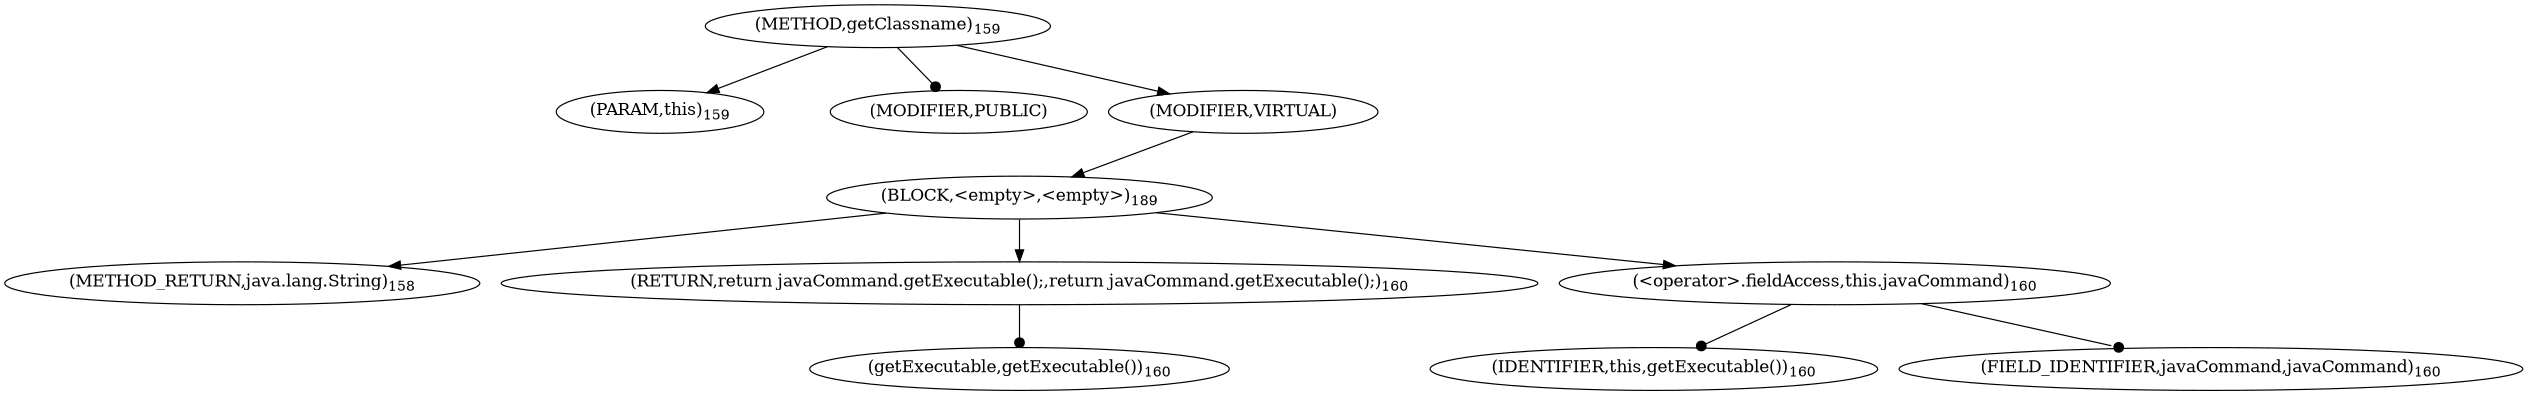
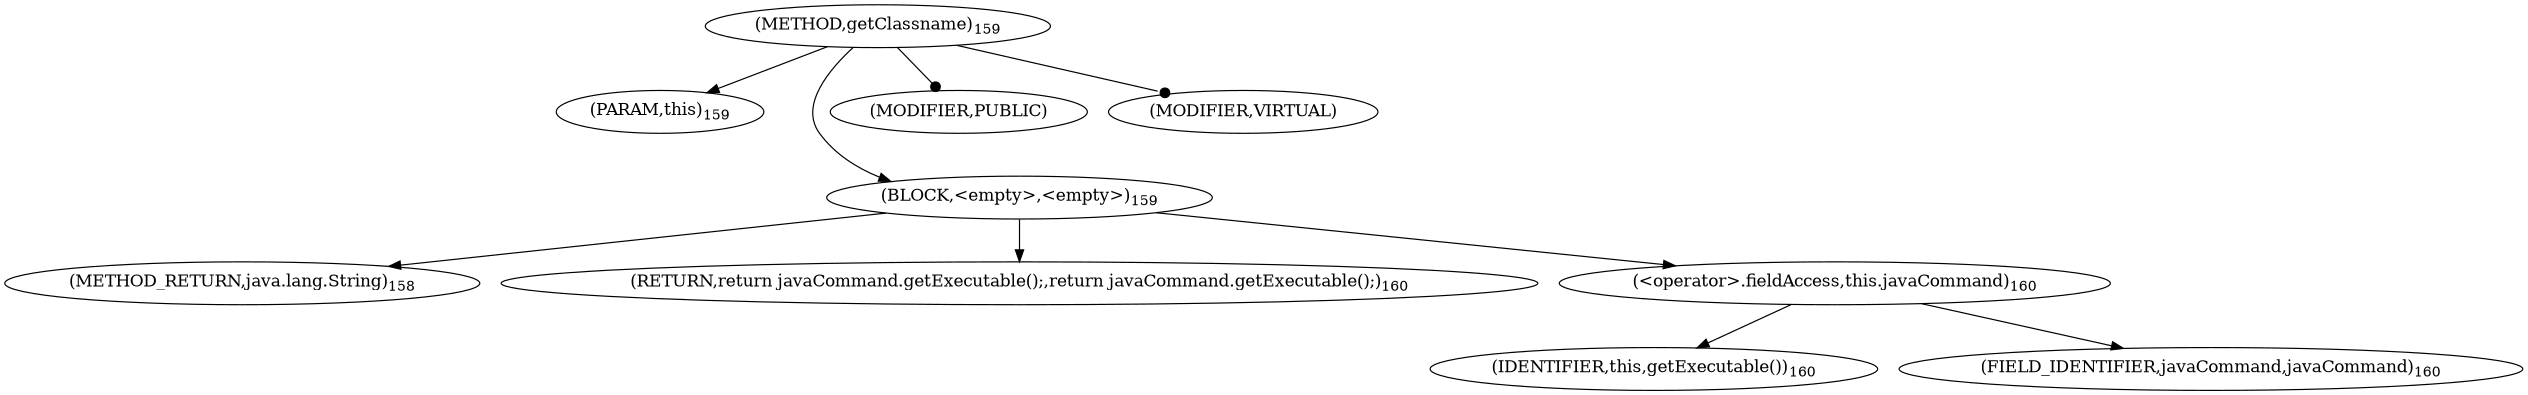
edge "(METHOD,getClassname)" -> "(MODIFIER,VIRTUAL)": arrowhead normal -> dot
edge "(MODIFIER,VIRTUAL)" -> "(BLOCK,<empty>,<empty>)": now "(METHOD,getClassname)" -> "(BLOCK,<empty>,<empty>)"
node "(BLOCK,<empty>,<empty>)": text "189" -> "159"
edge "(<operator>.fieldAccess,this.javaCommand)" -> "(IDENTIFIER,this,getExecutable())": arrowhead dot -> normal
edge "(<operator>.fieldAccess,this.javaCommand)" -> "(FIELD_IDENTIFIER,javaCommand,javaCommand)": arrowhead dot -> normal
node "(getExecutable,getExecutable())": removed
